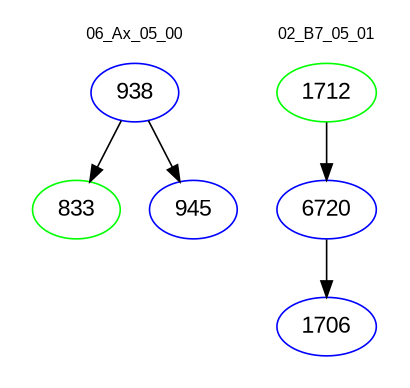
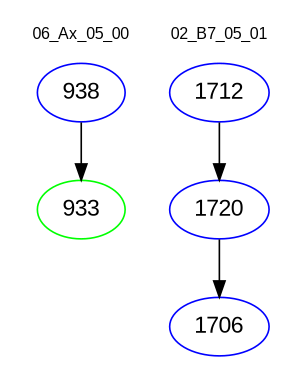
node "1712": color green -> blue
node "833": label "833" -> "933"
node "945": removed
node "6720": label "6720" -> "1720"
